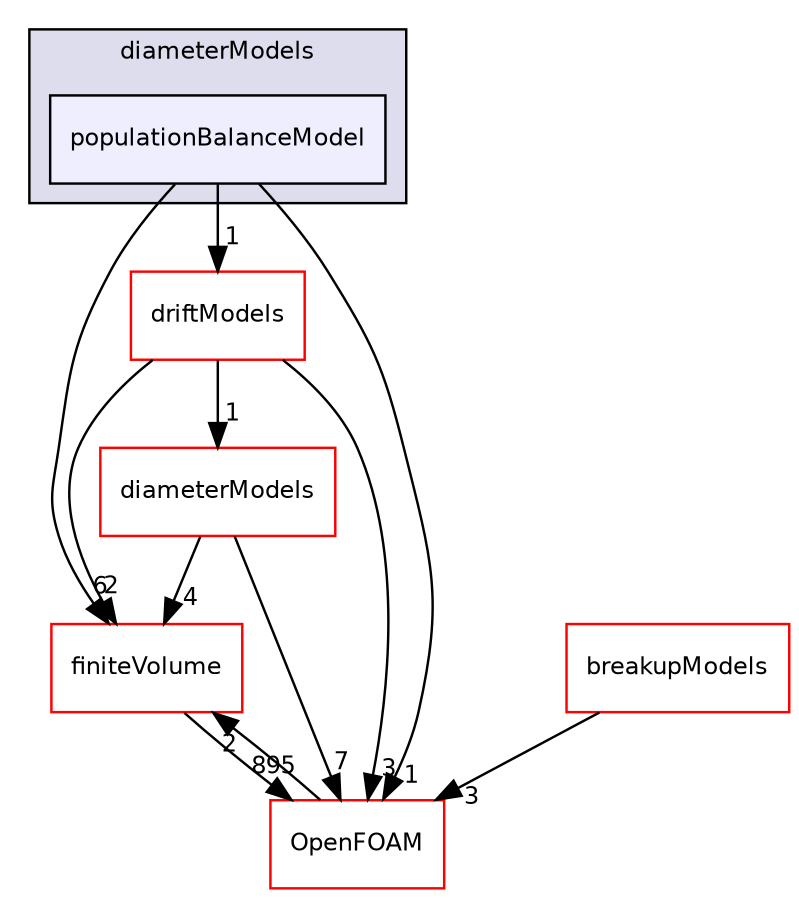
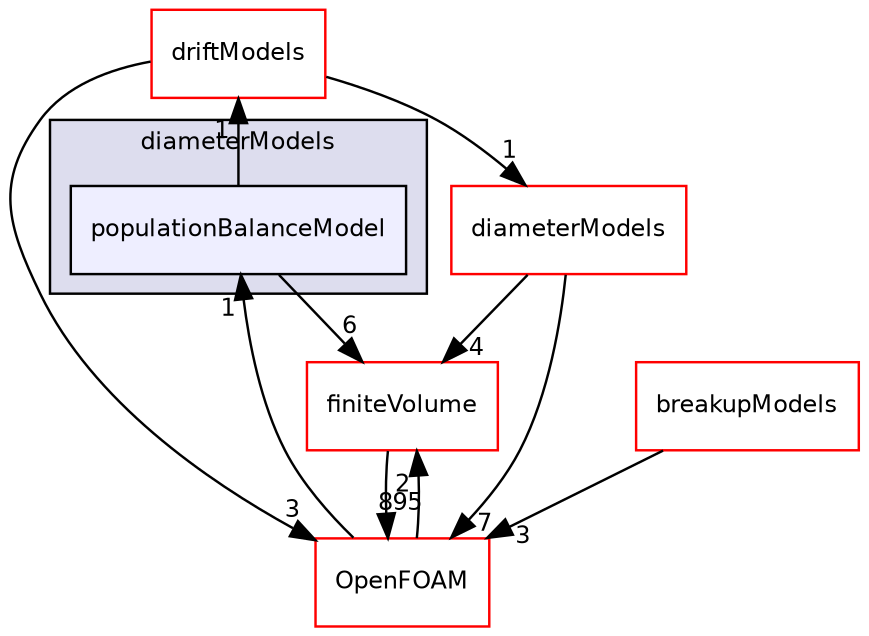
edge "populationBalanceModel" -> "OpenFOAM": reversed
edge "driftModels" -> "finiteVolume": removed
